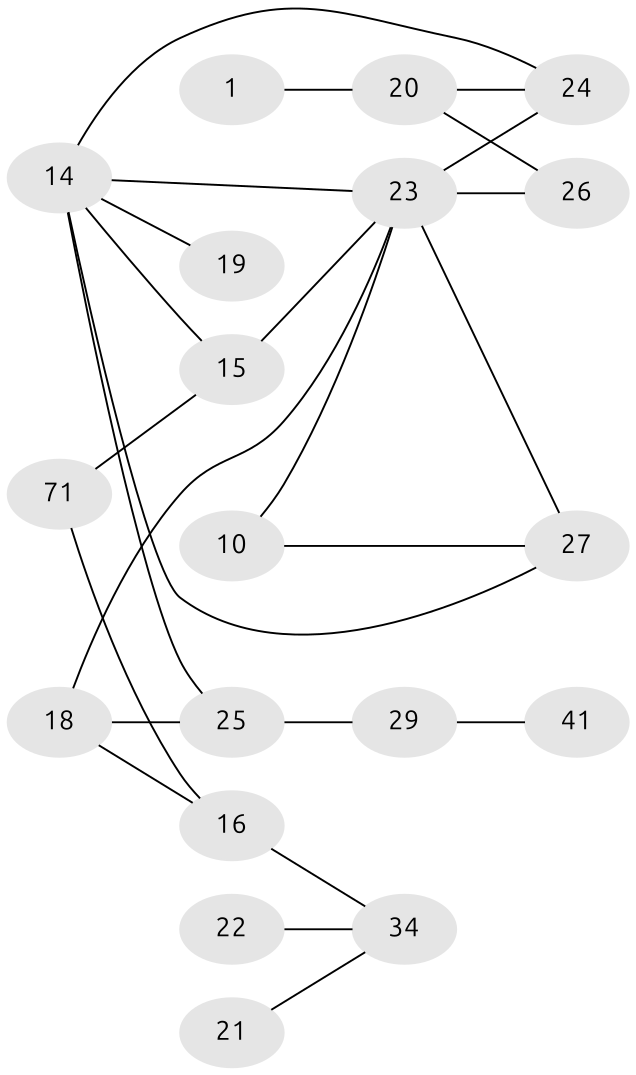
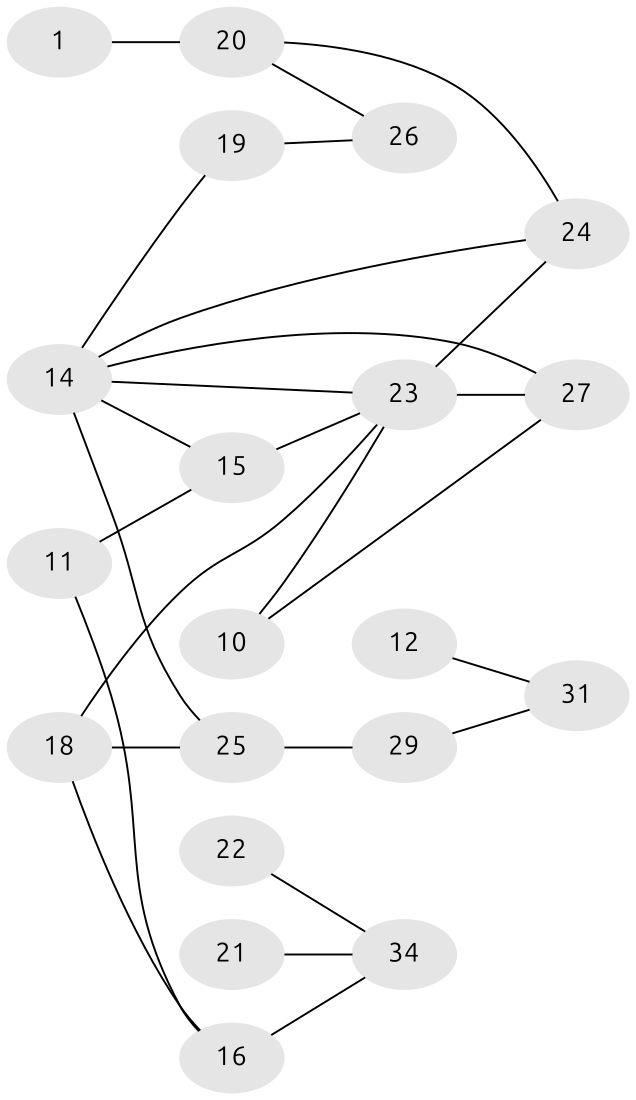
edge "23" -- "26": now "19" -- "26"
node "71": label "71" -> "11"
node "12": added
node "41": label "41" -> "31"
